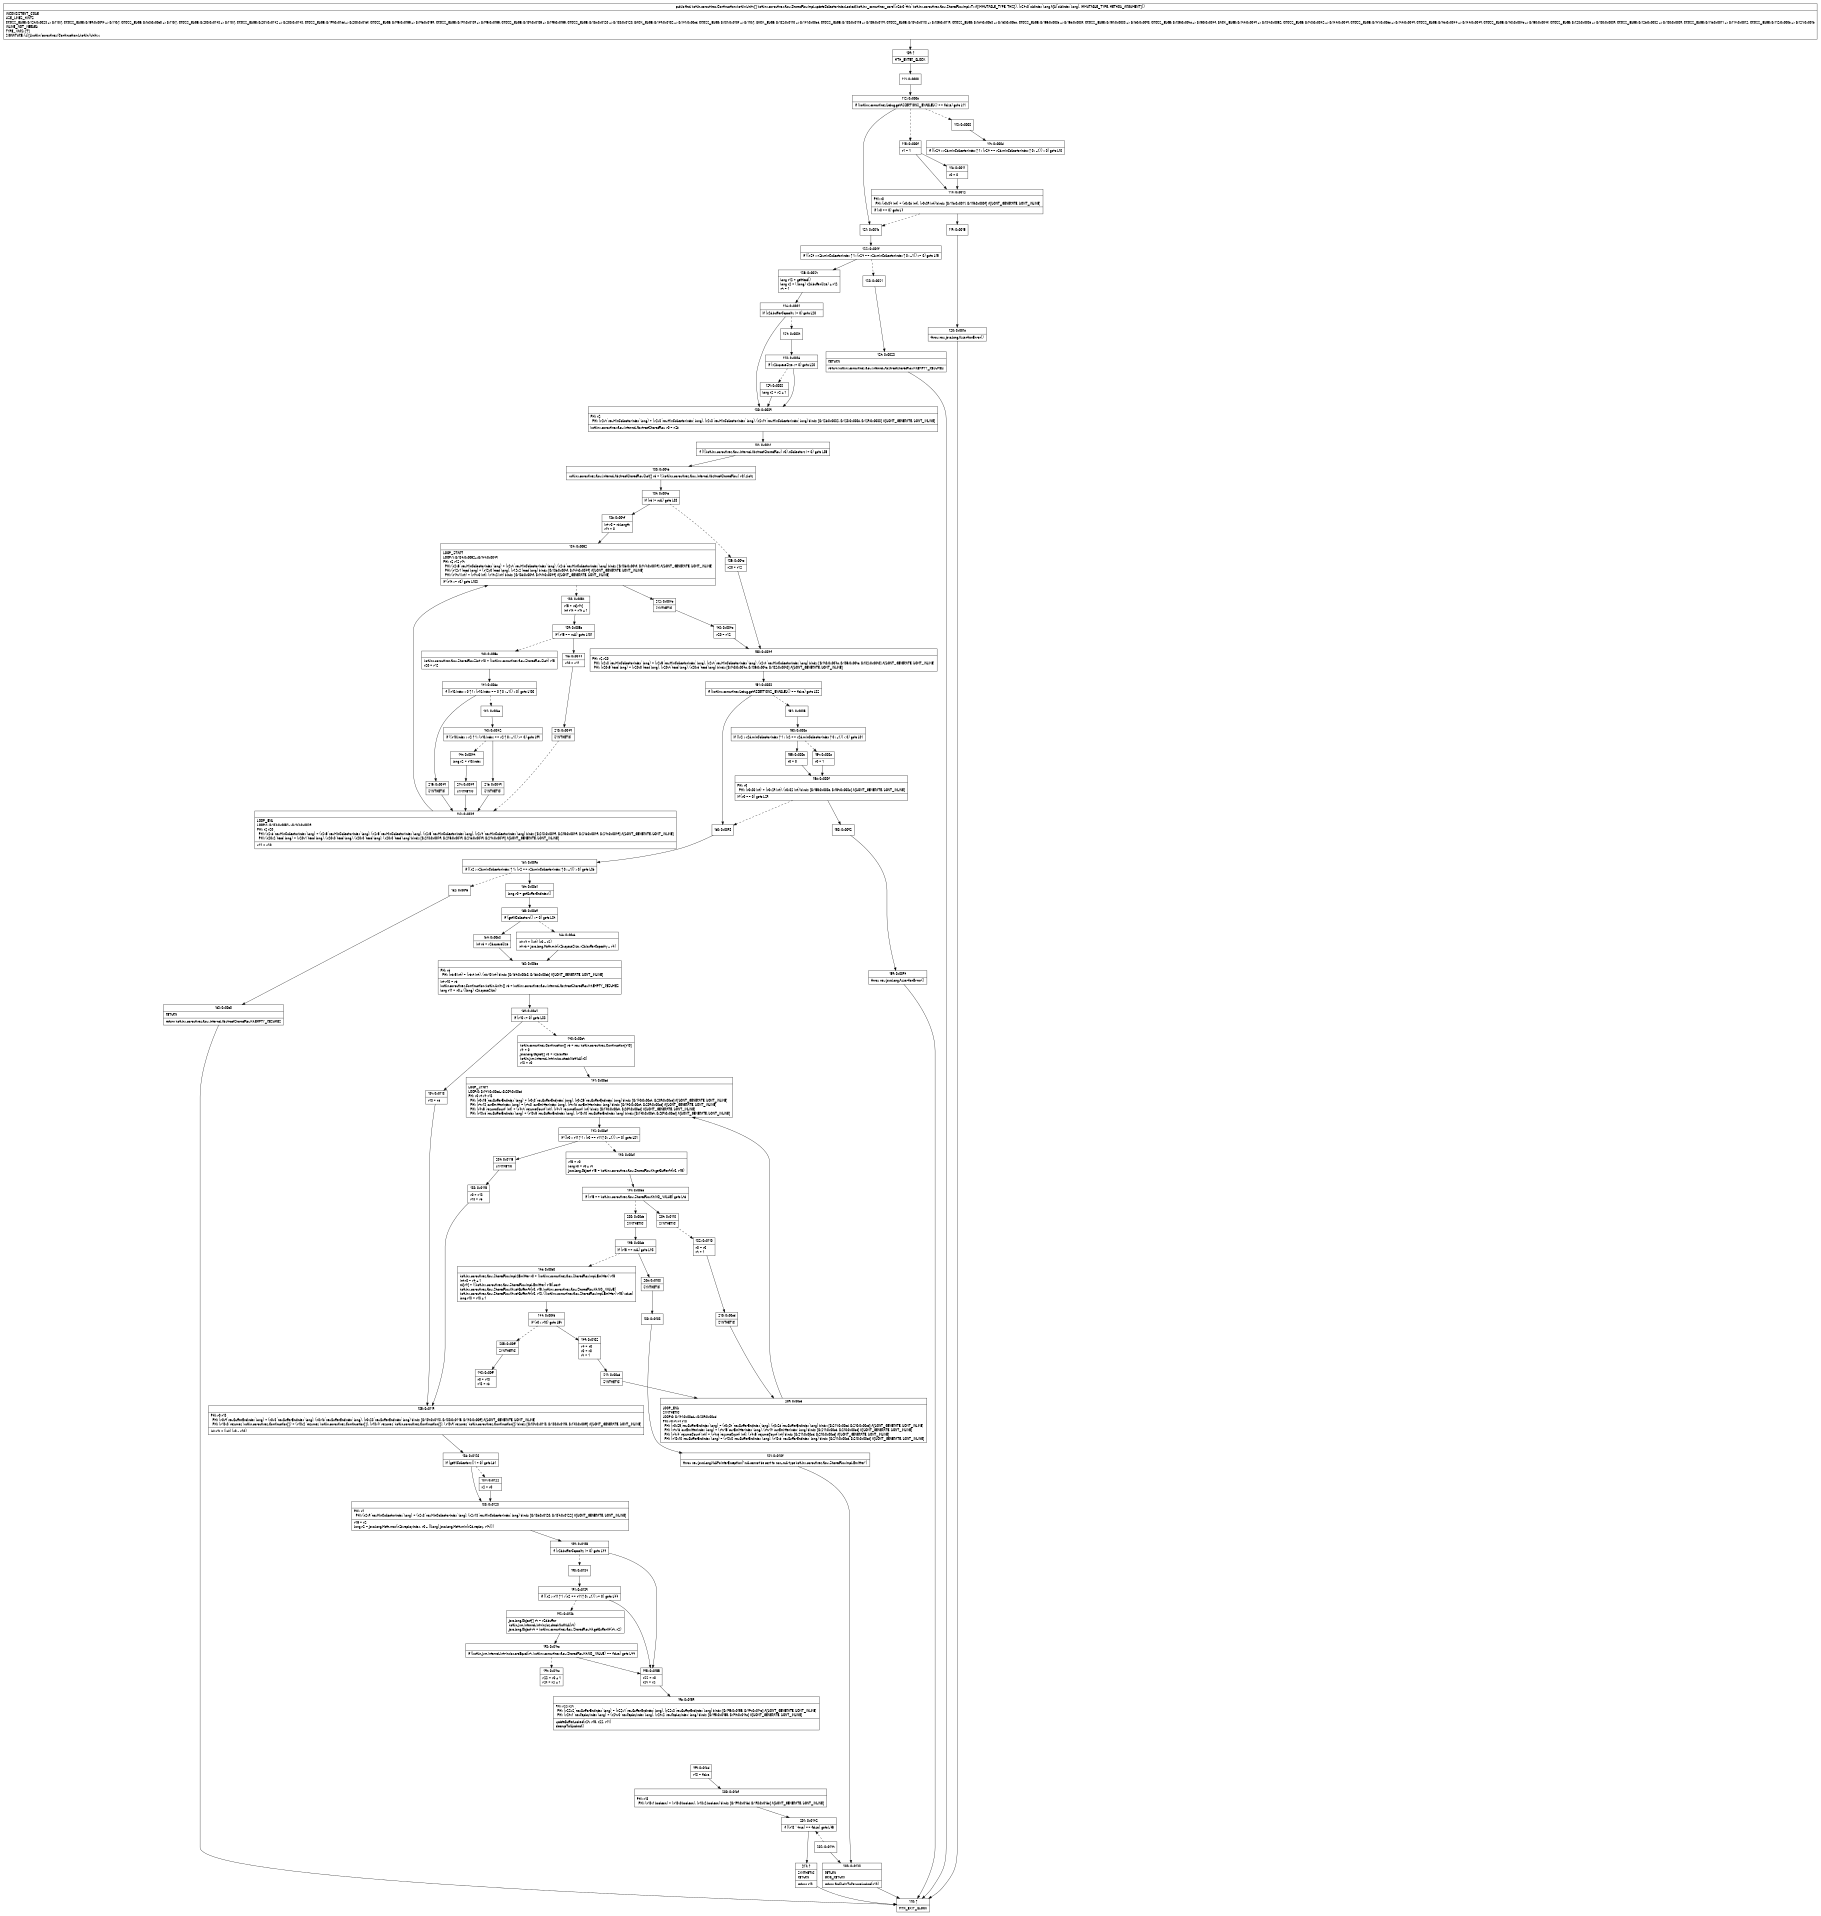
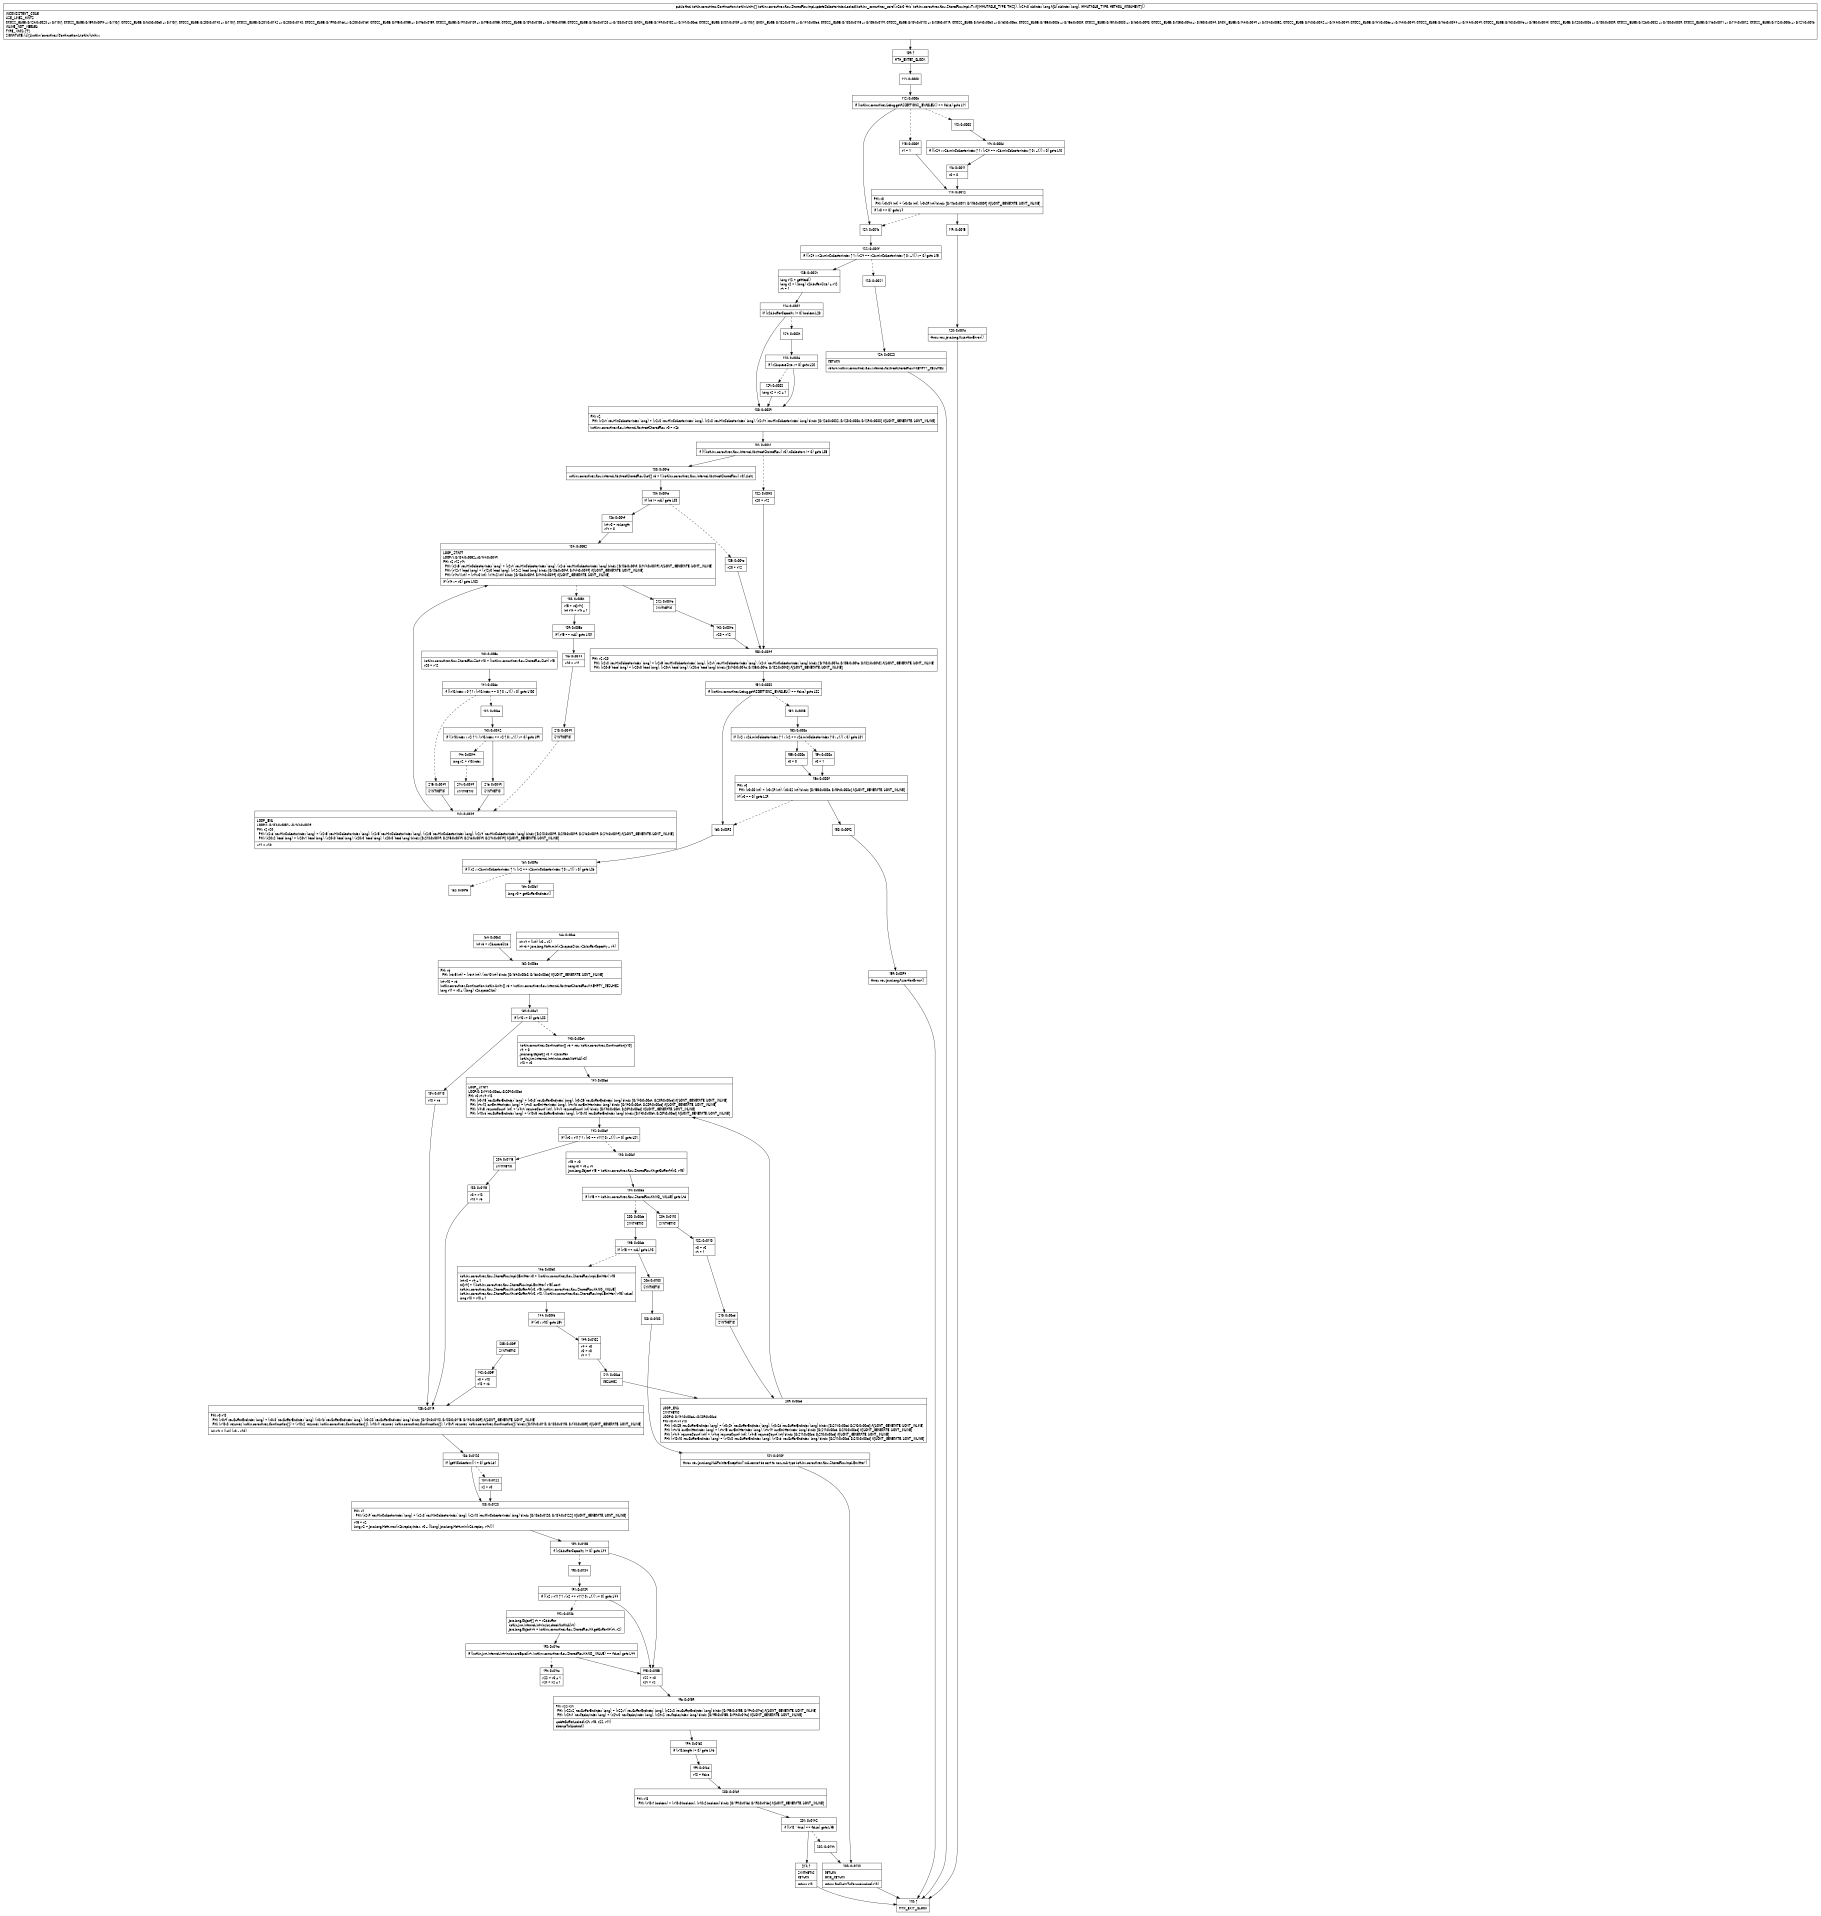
edge "115: 0x000f" -> "116: 0x0011": now "114: 0x000d" -> "116: 0x0011"
node "126: 0x0032": text "if (r26.bufferCapacity != 0) goto L20" -> "if (r26.bufferCapacity != 0) boolean L20"
node "132: 0x0043": added
edge "139: 0x005c" -> "140: 0x005e": removed
edge "141: 0x006c" -> "215: 0x0079": style solid -> dashed
edge "144: 0x0074" -> "214: 0x0079": style solid -> dashed
edge "214: 0x0079" -> "147: 0x0079": removed
node "165: 0x00a9": removed
node "163: 0x00a0": removed
edge "204: 0x0110" -> "182: 0x0110": style dashed -> solid
edge "177: 0x00fd" -> "205: 0x00ff": removed
node "211: 0x00cd": text "SYNTHETIC" -> "RESUMES"
edge "178: 0x00ff" -> "185: 0x0119": added
node "197: 0x0168": added
edge "202: 0x0174" -> "201: 0x0172": reversed
